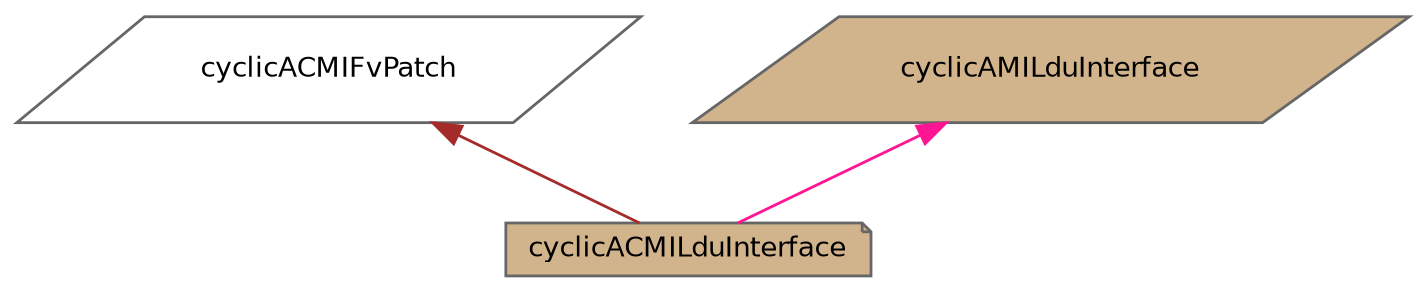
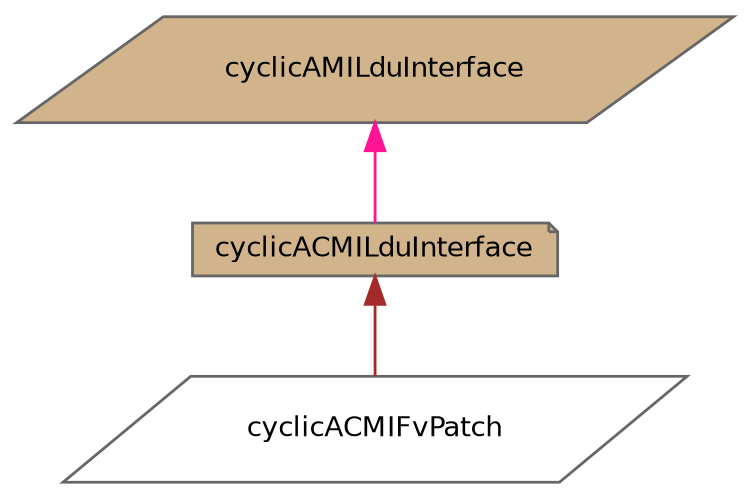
edge "cyclicACMILduInterface" -> "cyclicACMIFvPatch": reversed
